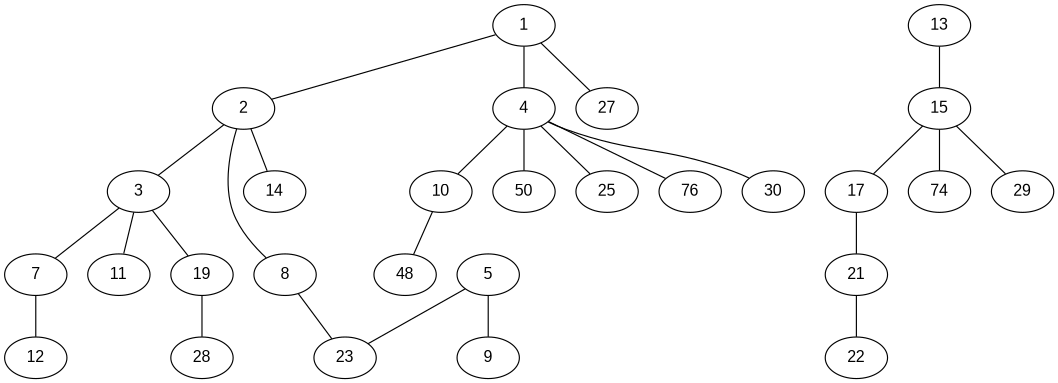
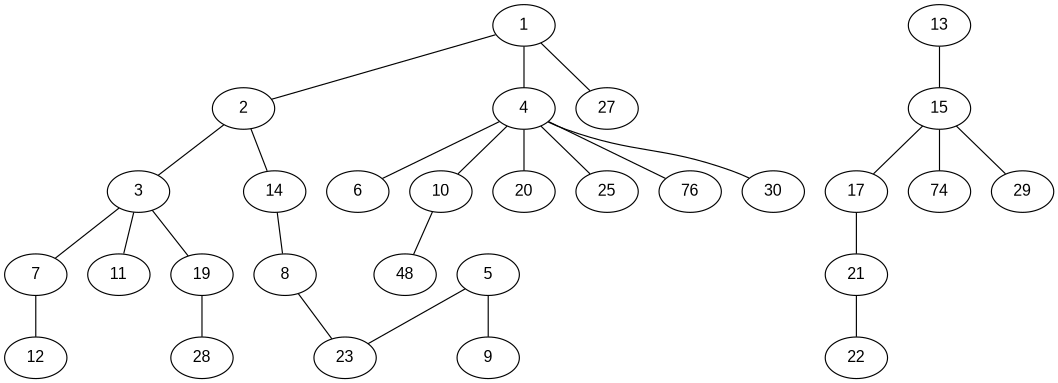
node "6": added
node "50": label "50" -> "20"
edge "2" -- "8": now "14" -- "8"
